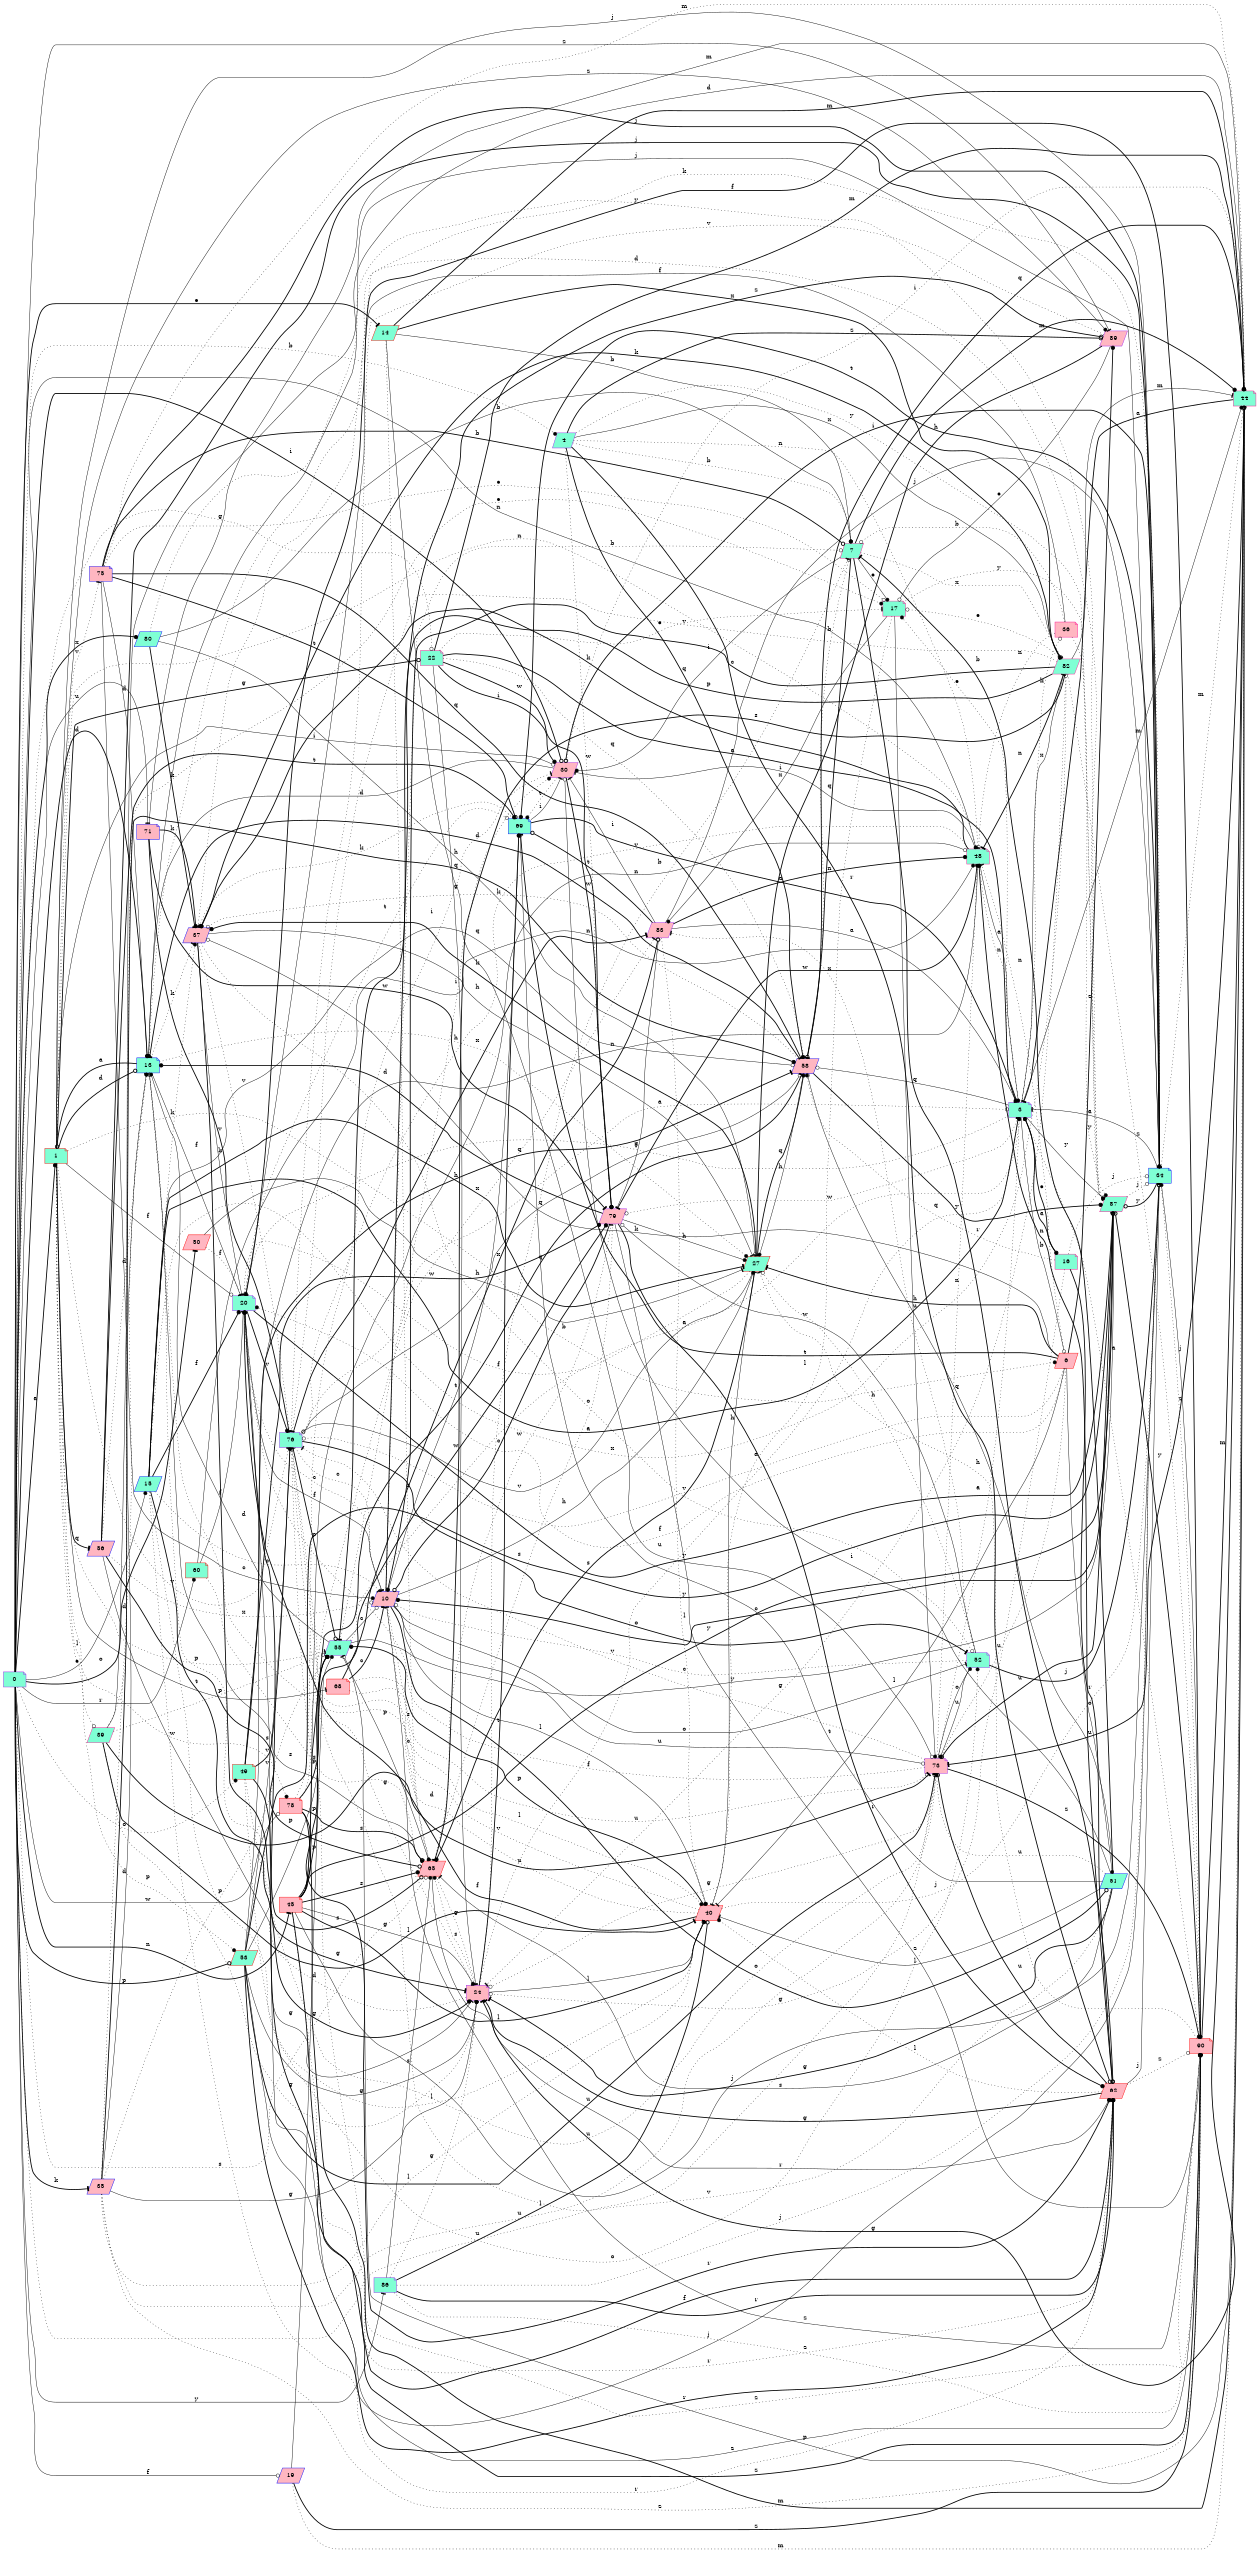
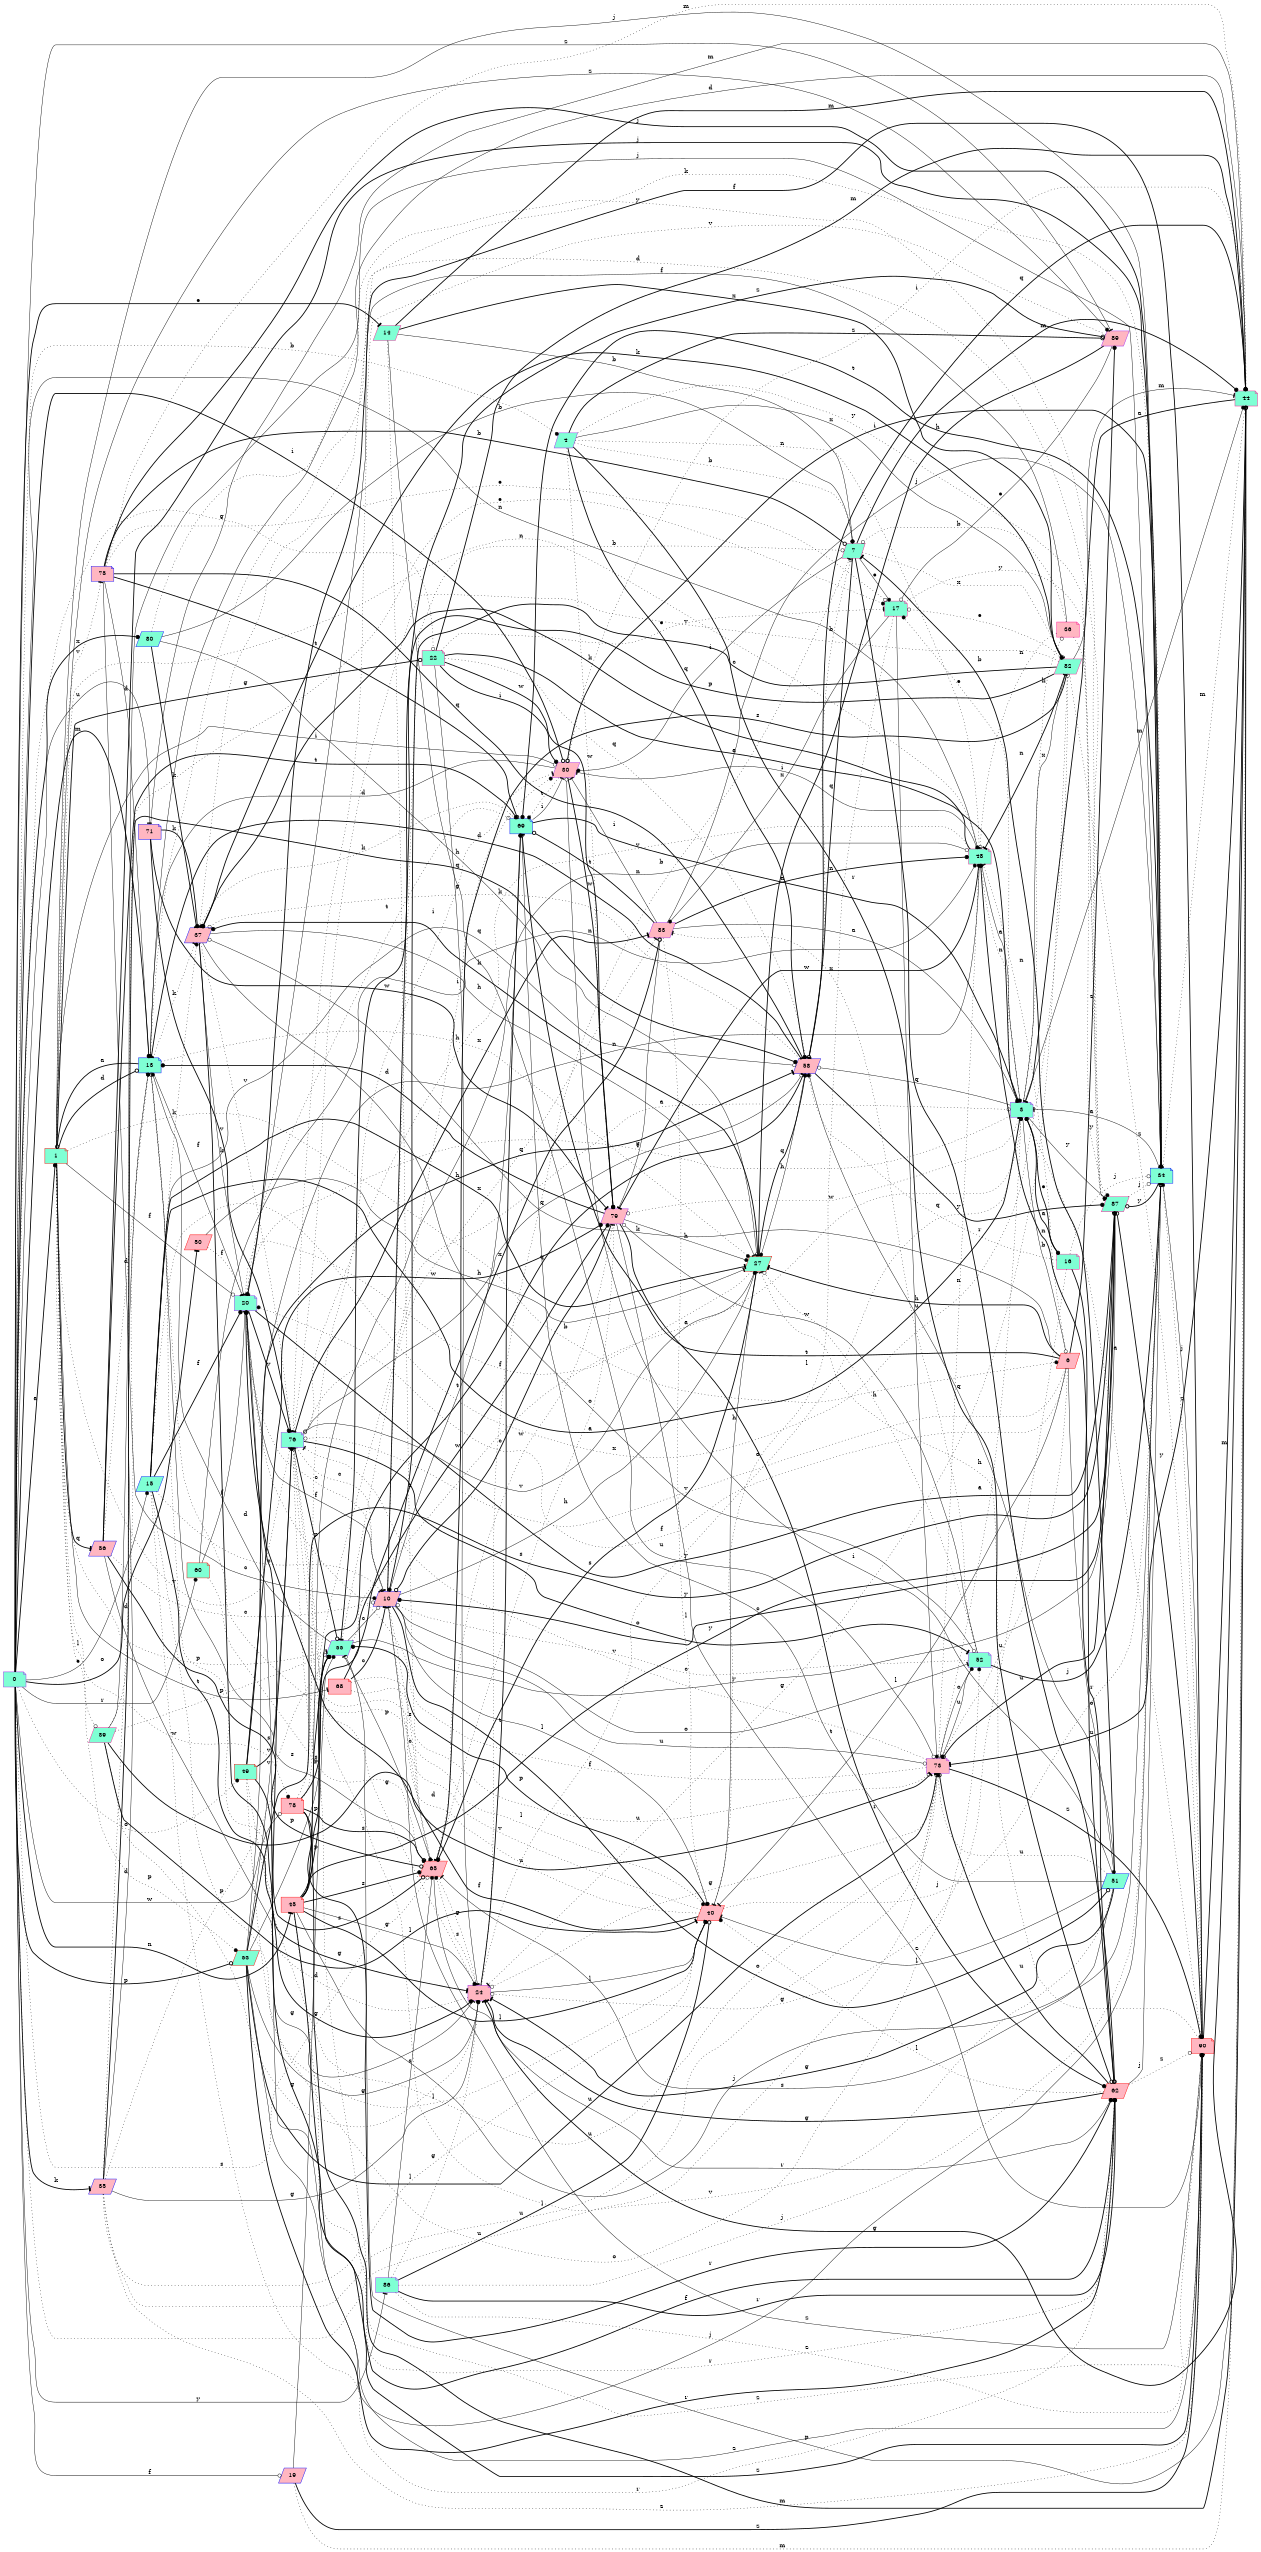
node "14": color red -> deeppink
edge "0" -> "13": label "d" -> "m"
edge "37" -> "52": style dotted -> solid
edge "56" -> "10": label "x" -> "c"
